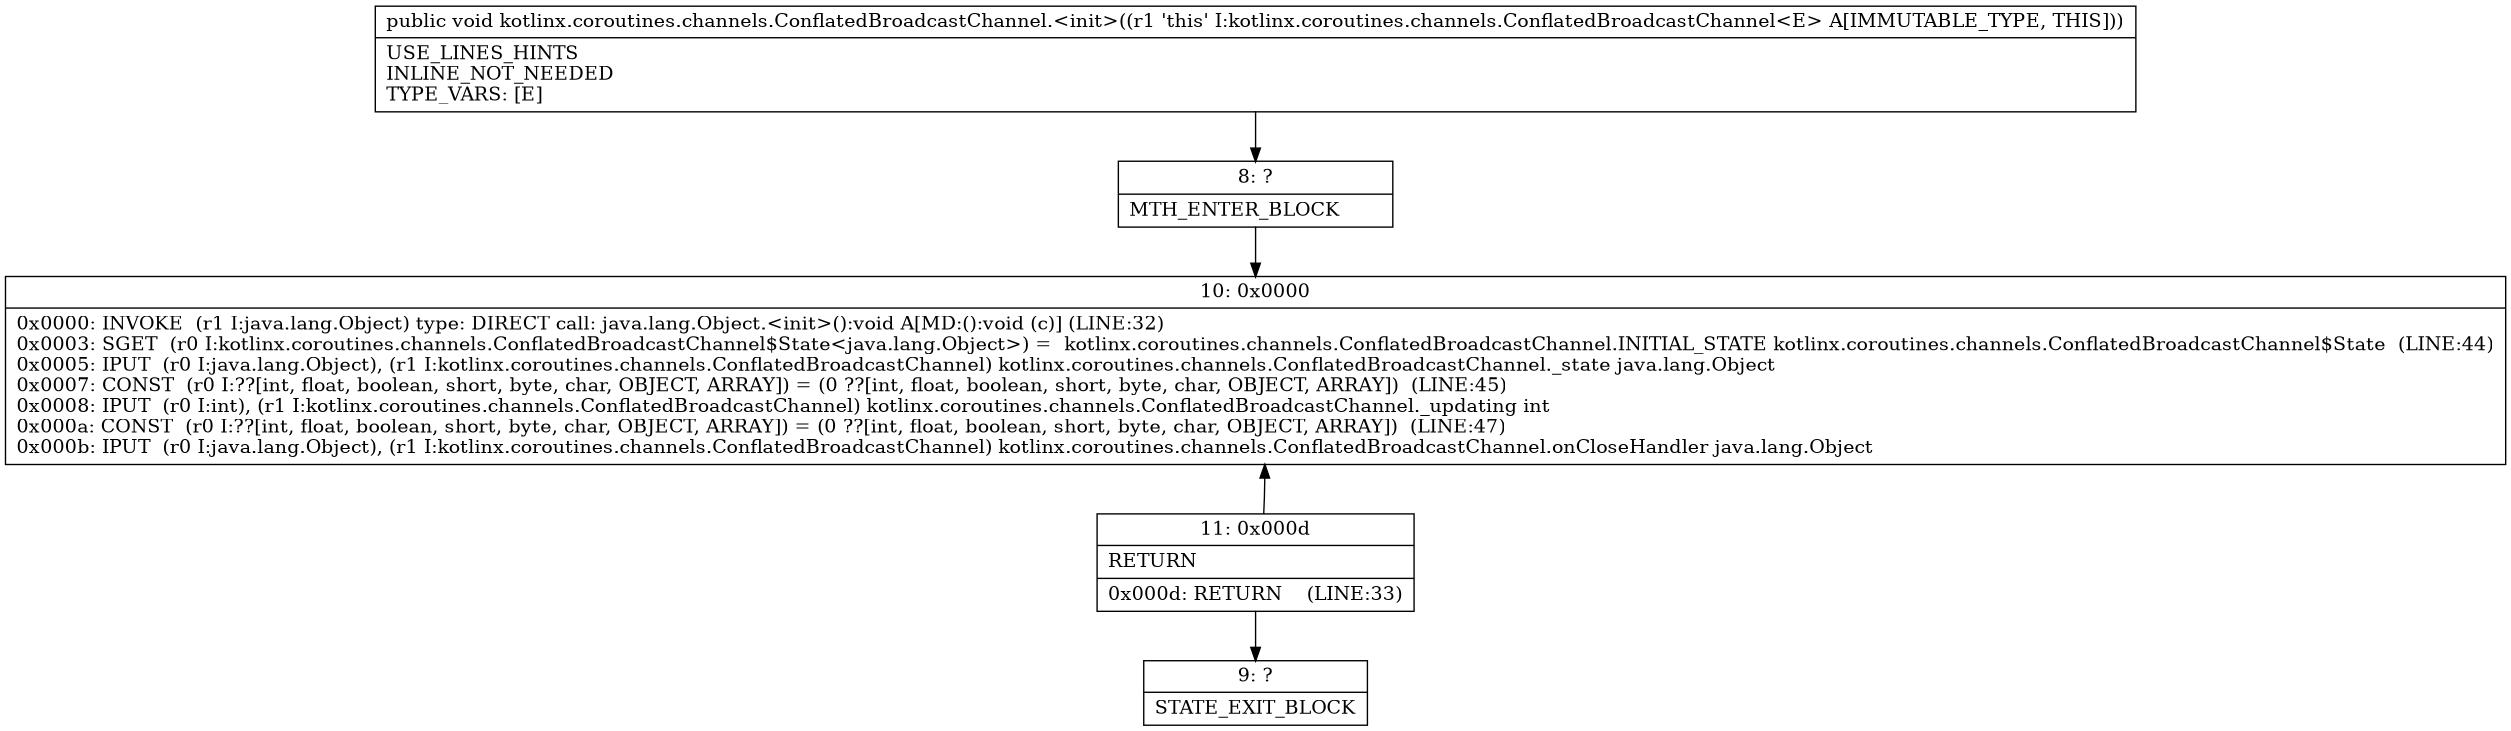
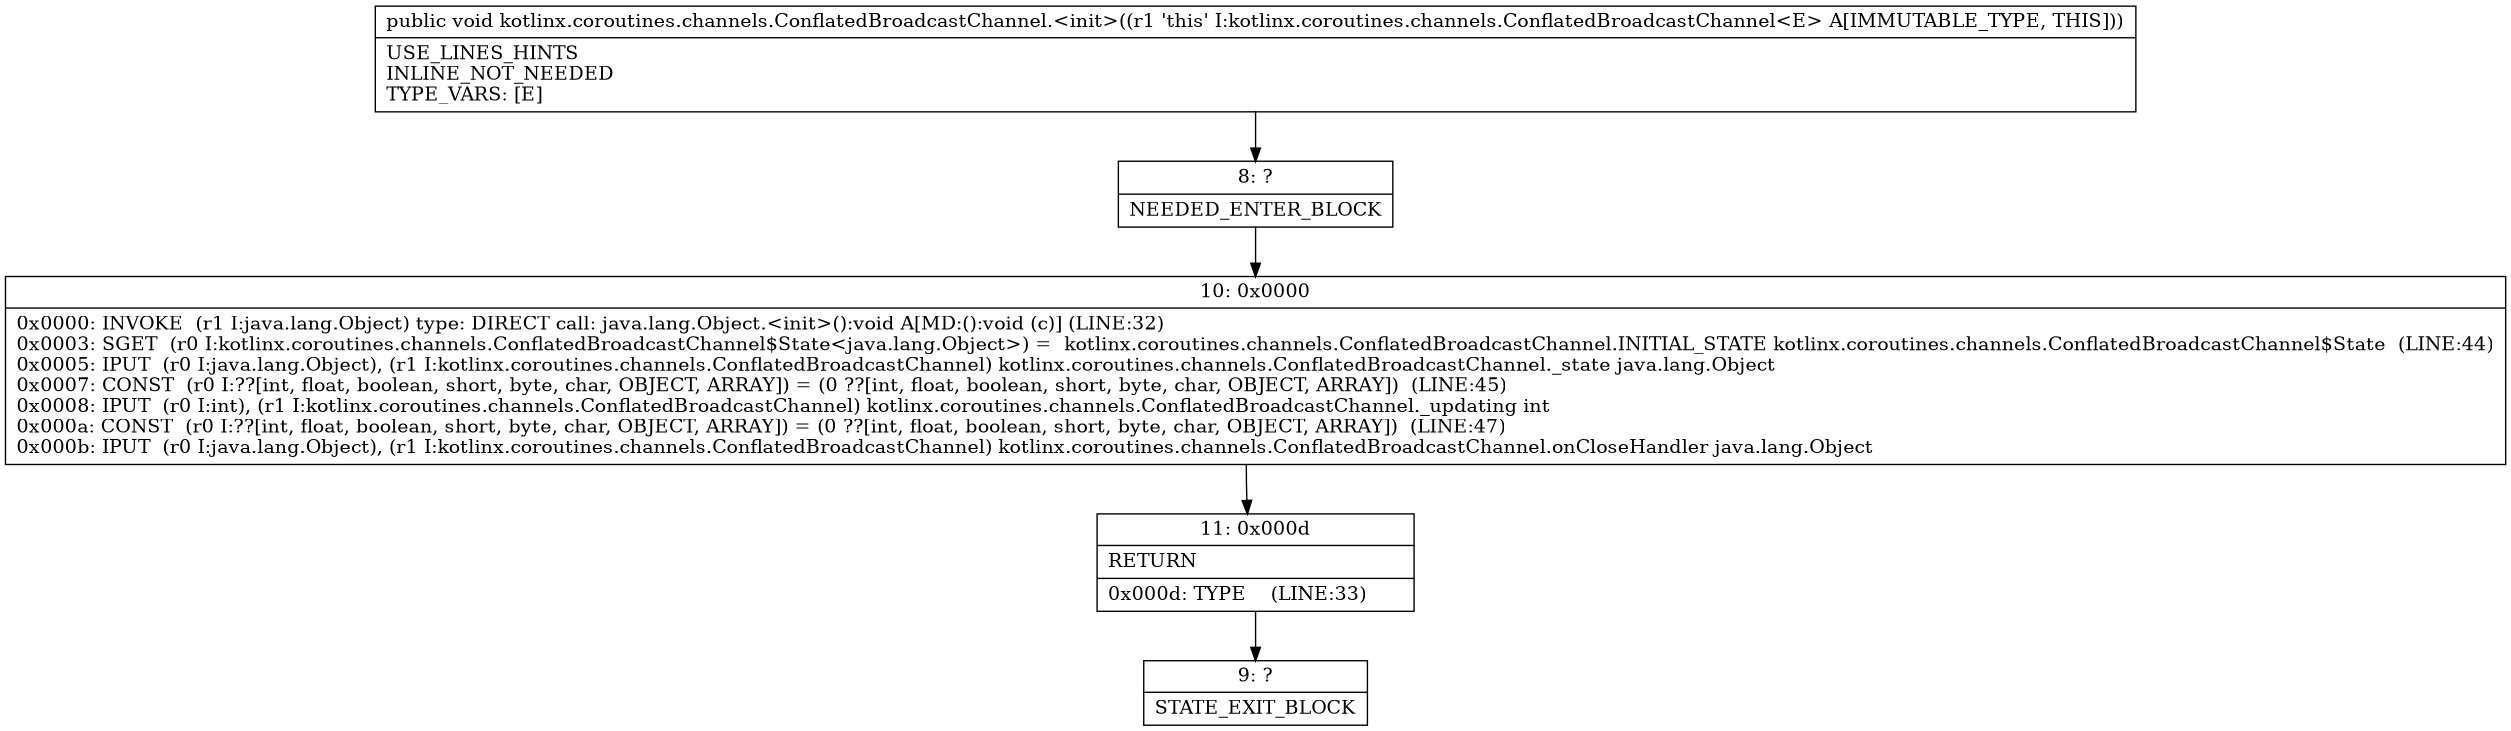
node "8: ?": text "MTH_ENTER_BLOCK" -> "NEEDED_ENTER_BLOCK"
edge "11: 0x000d" -> "10: 0x0000": reversed
node "11: 0x000d": text "0x000d: RETURN    (LINE:33)" -> "0x000d: TYPE    (LINE:33)"
